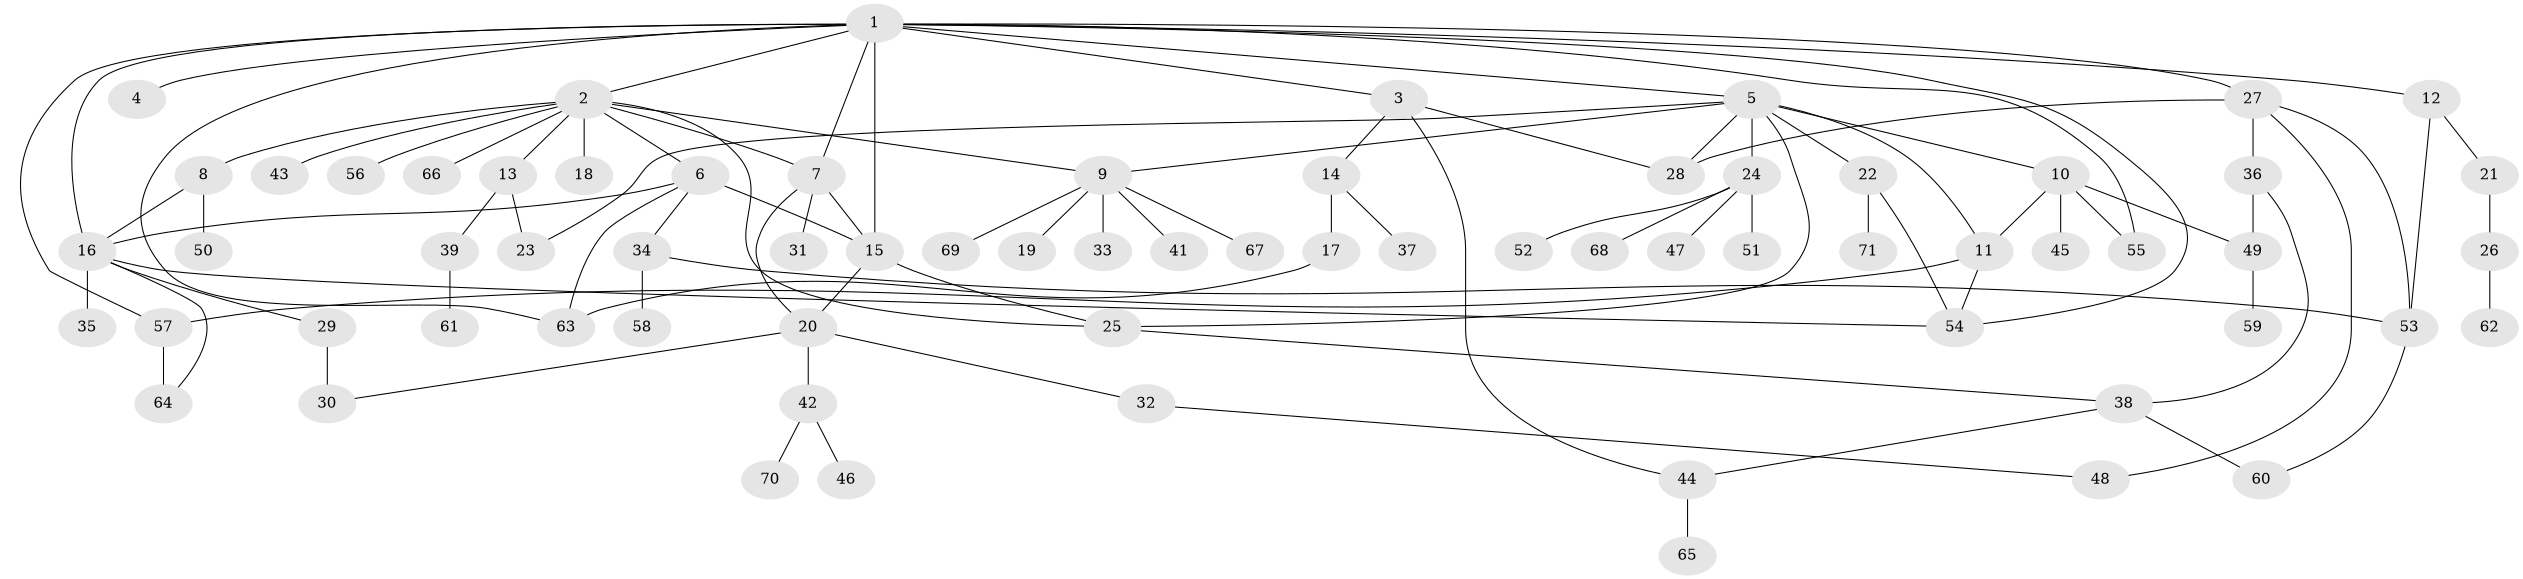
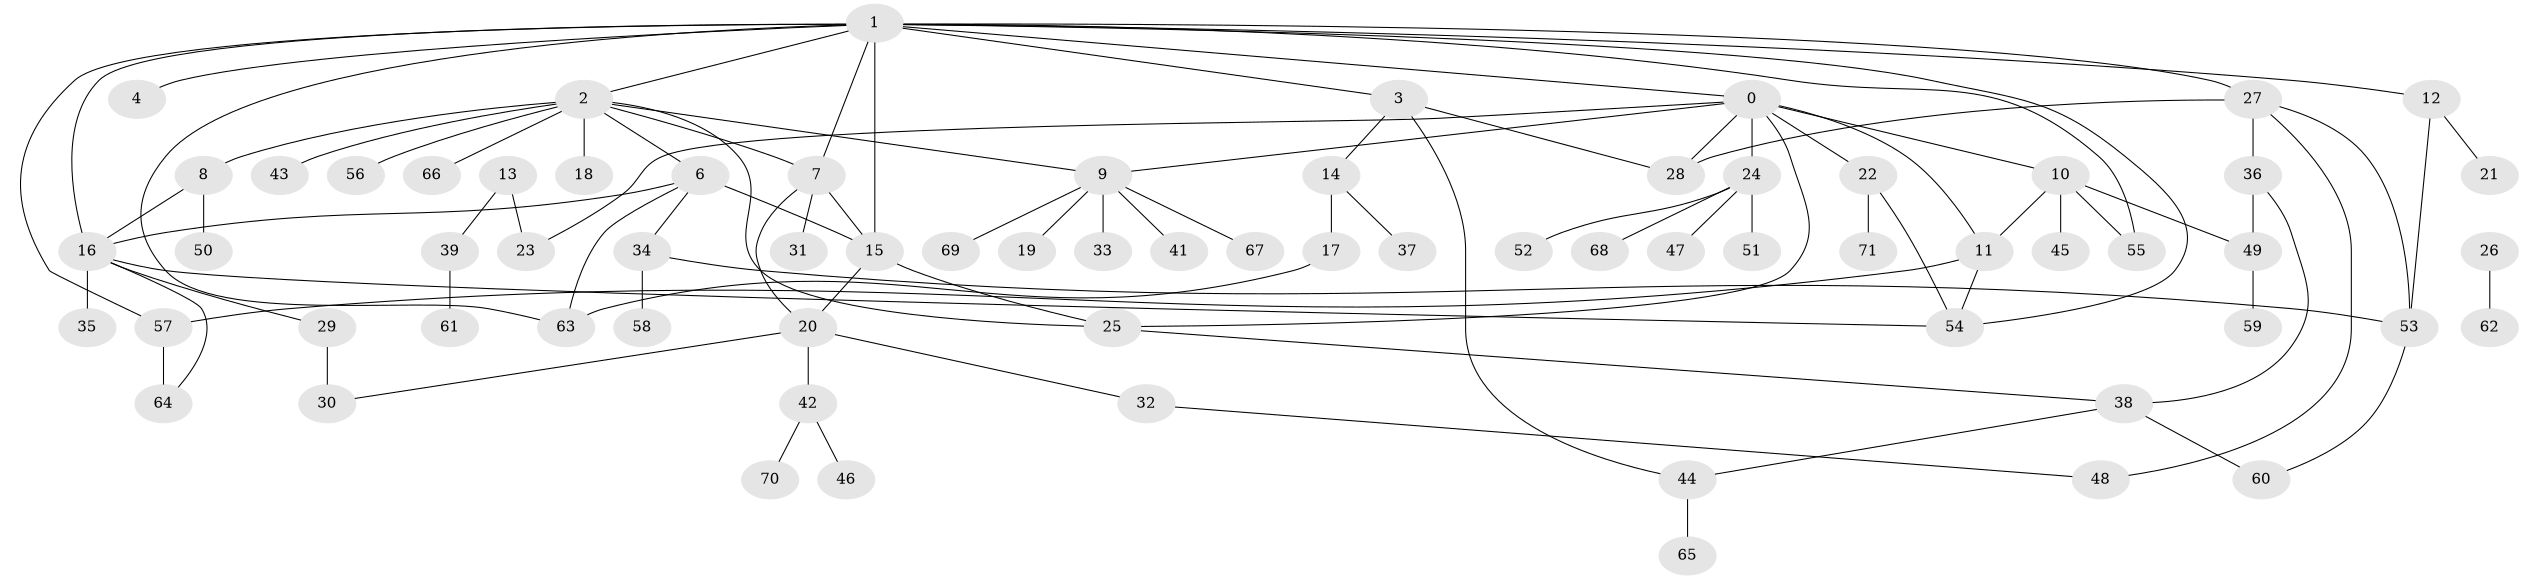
node "5": label "5" -> "0"
edge "2" -- "13": removed
edge "21" -- "26": removed
